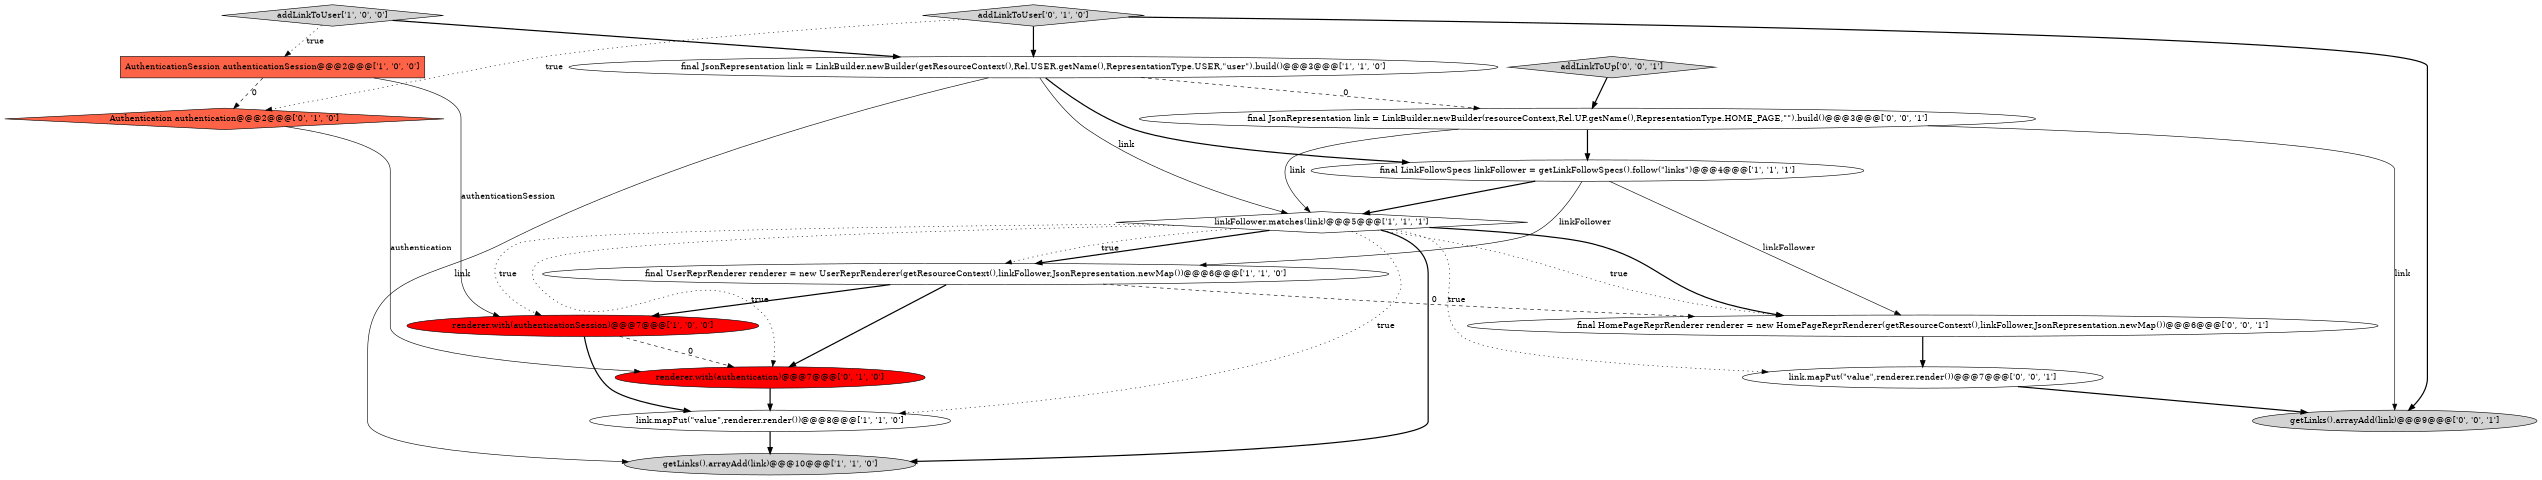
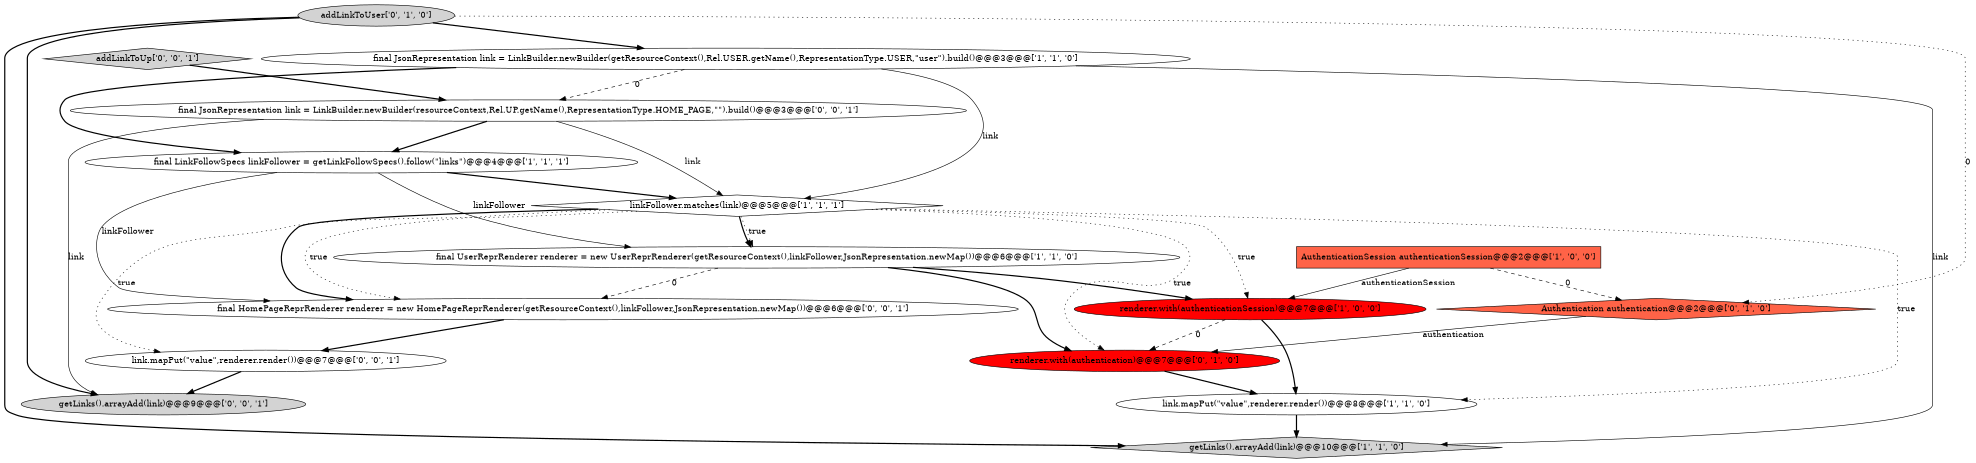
node "addLinkToUser['1', '0', '0']": removed
node "addLinkToUser['0', '1', '0']": shape diamond -> ellipse
edge "addLinkToUser['0', '1', '0']" -> "Authentication authentication@@@2@@@['0', '1', '0']": label "true" -> "0"
edge "linkFollower.matches(link)@@@5@@@['1', '1', '1']" -> "getLinks().arrayAdd(link)@@@10@@@['1', '1', '0']": now "addLinkToUser['0', '1', '0']" -> "getLinks().arrayAdd(link)@@@10@@@['1', '1', '0']"
node "getLinks().arrayAdd(link)@@@10@@@['1', '1', '0']": shape ellipse -> diamond
